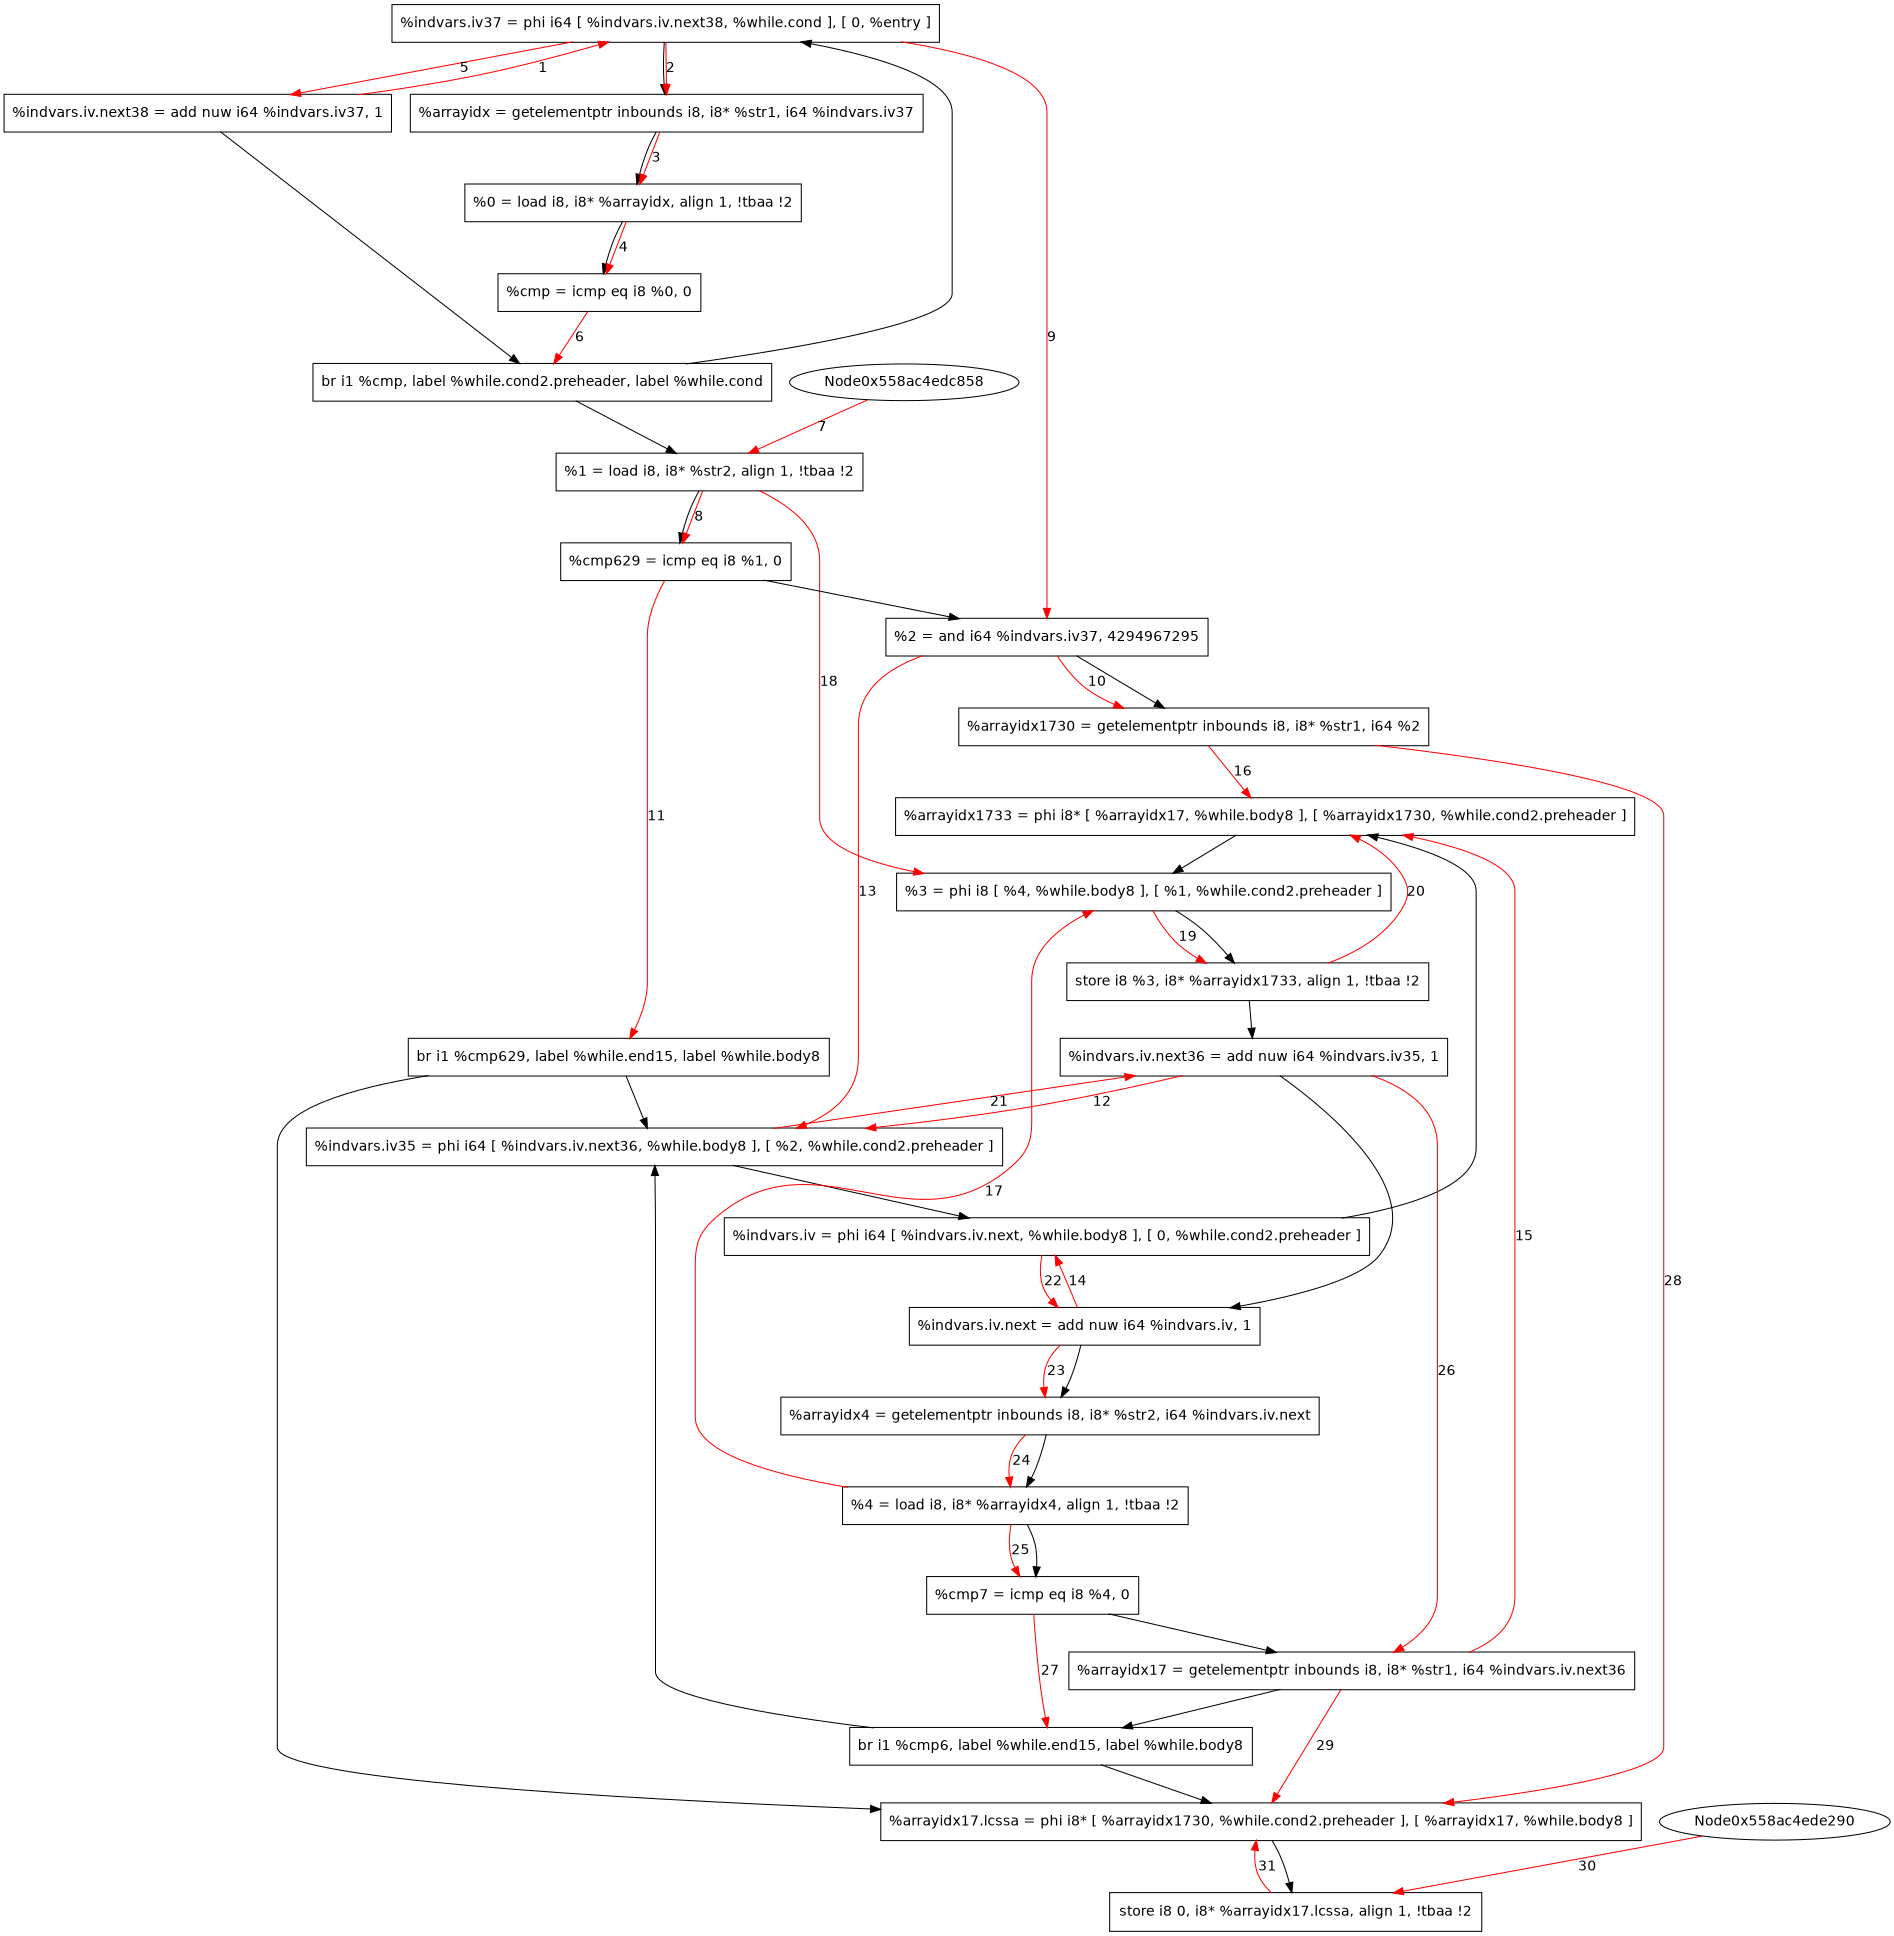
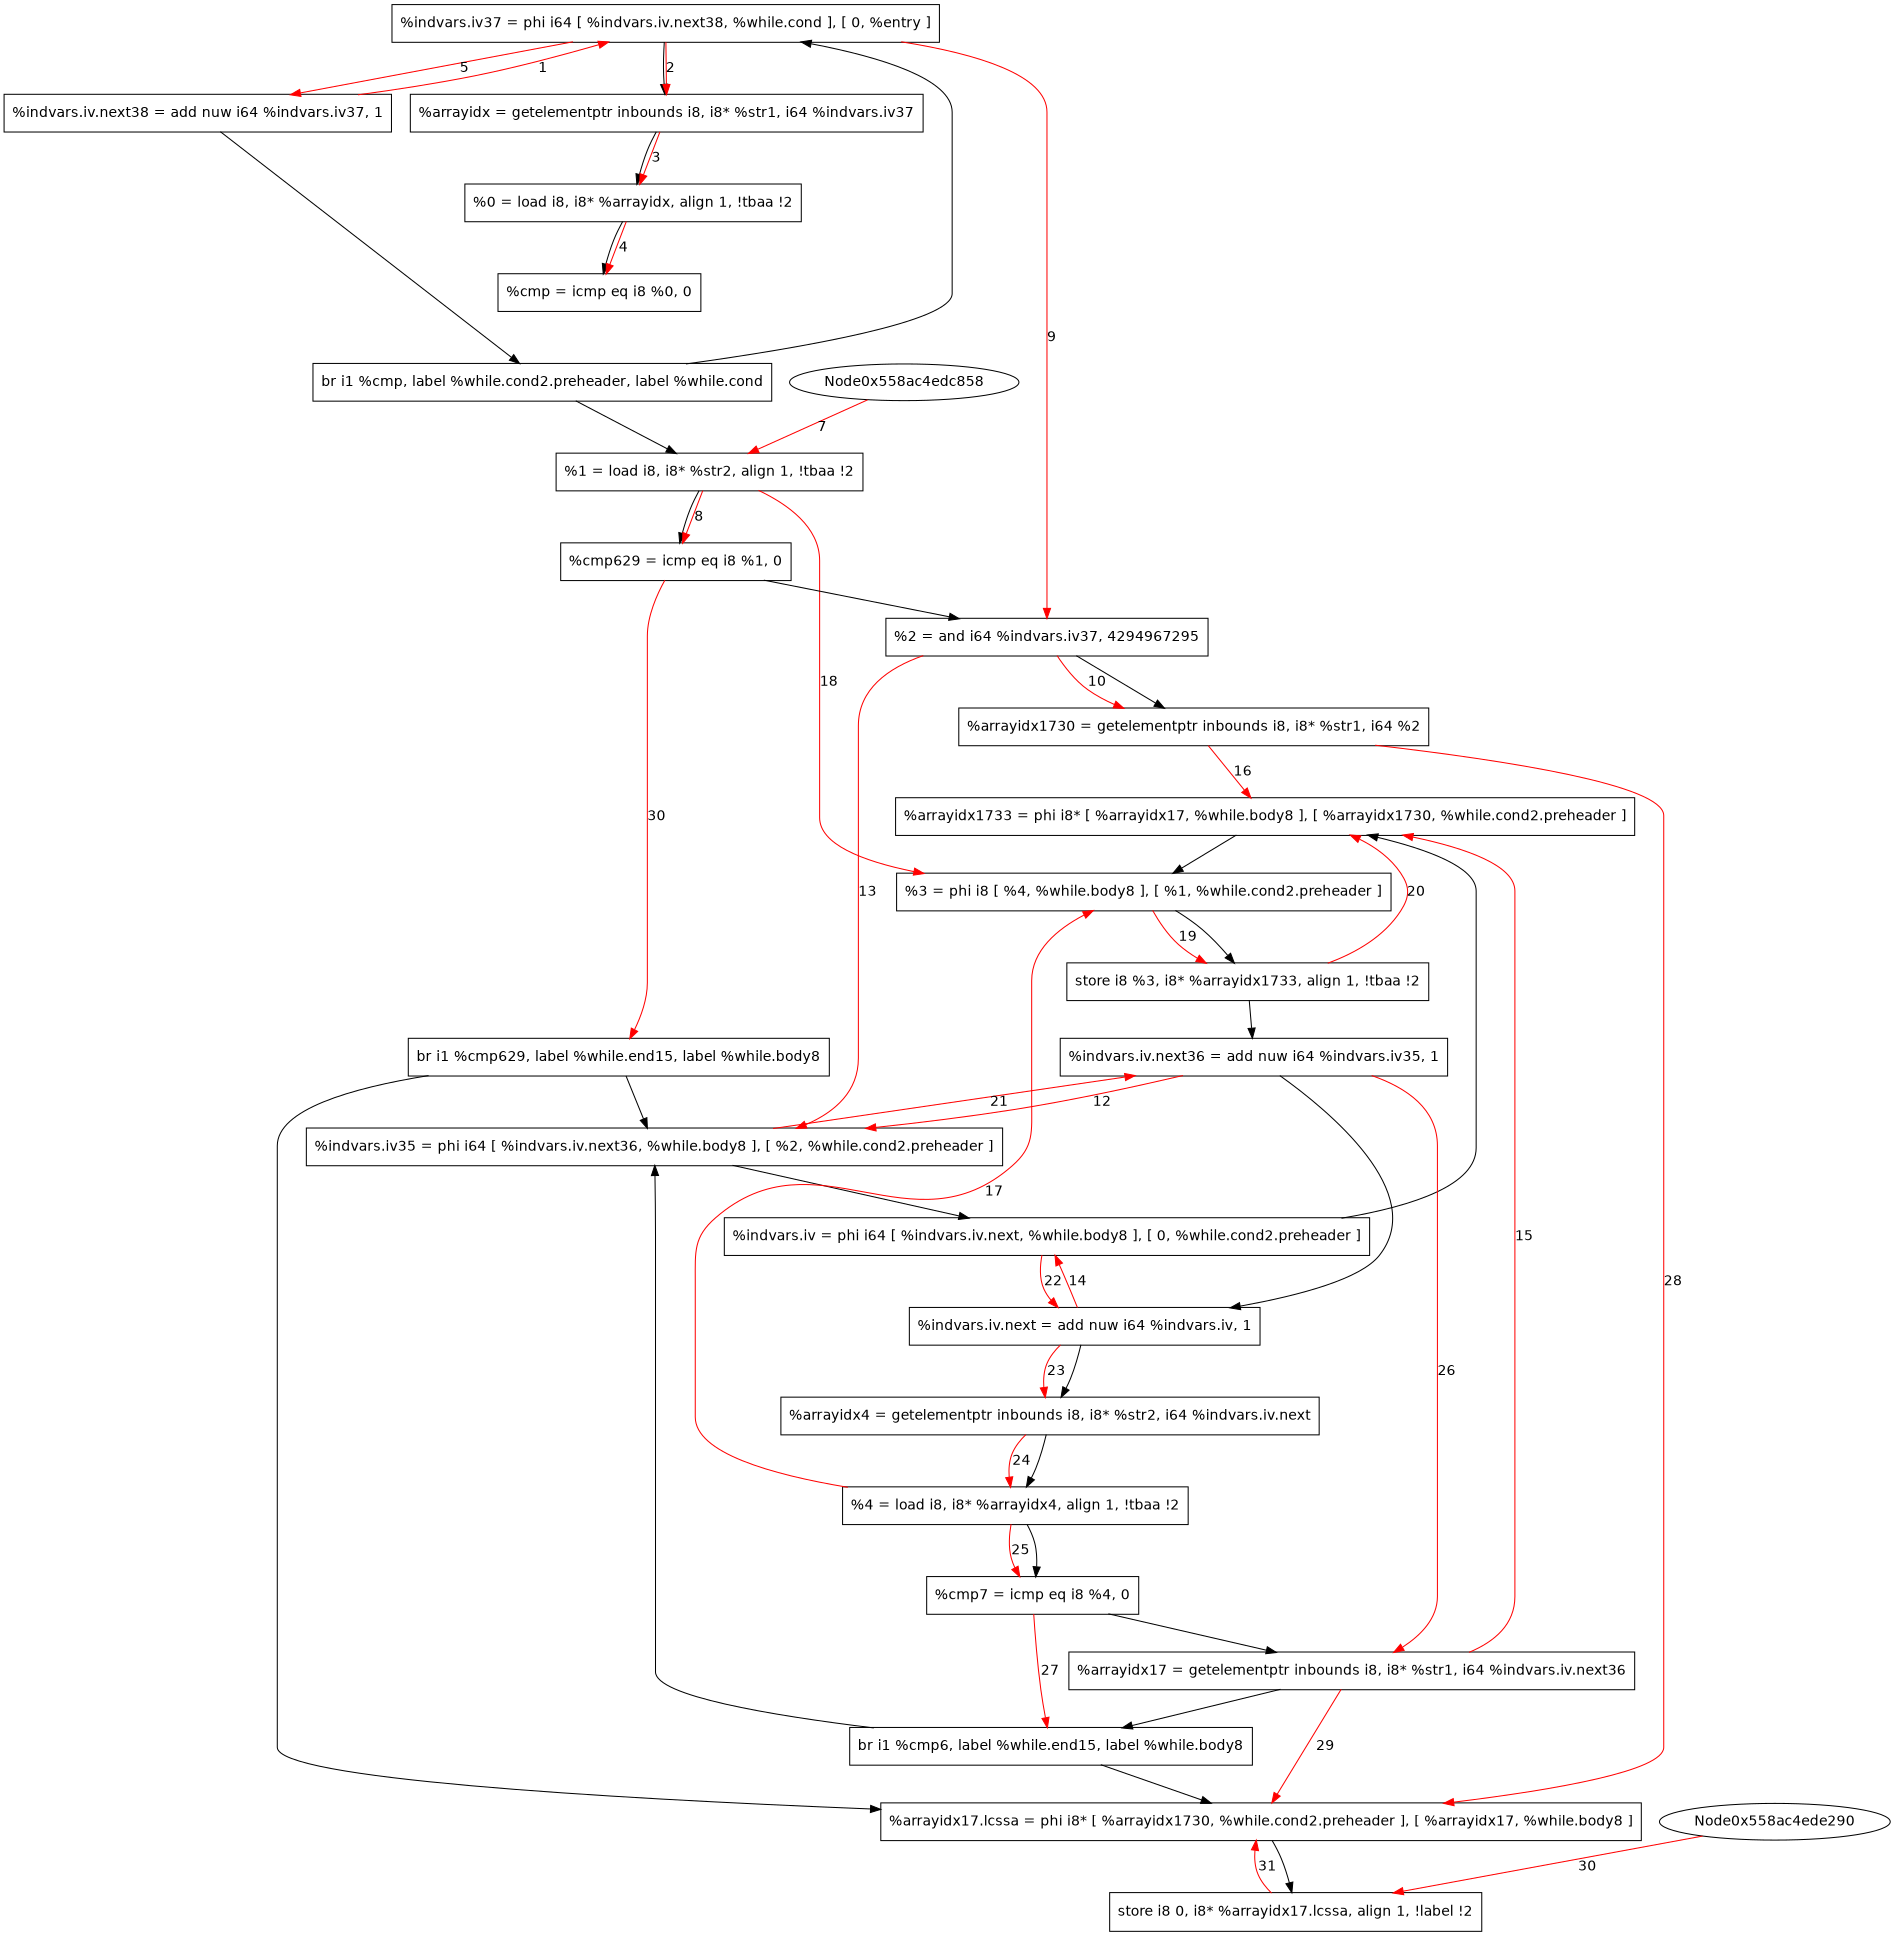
edge "%cmp = icmp eq i8 %0, 0" -> "br i1 %cmp, label %while.cond2.preheader, label %while.cond": removed, label "6"
edge "%cmp629 = icmp eq i8 %1, 0" -> "br i1 %cmp629, label %while.end15, label %while.body8": label "11" -> "30"
node "store i8 0, i8* %arrayidx17.lcssa, align 1, !tbaa !2": label "store i8 0, i8* %arrayidx17.lcssa, align 1, !tbaa !2" -> "store i8 0, i8* %arrayidx17.lcssa, align 1, !label !2"
